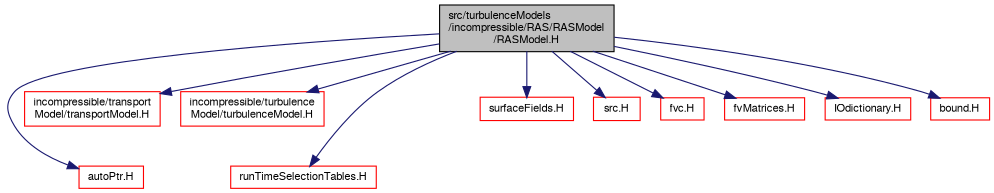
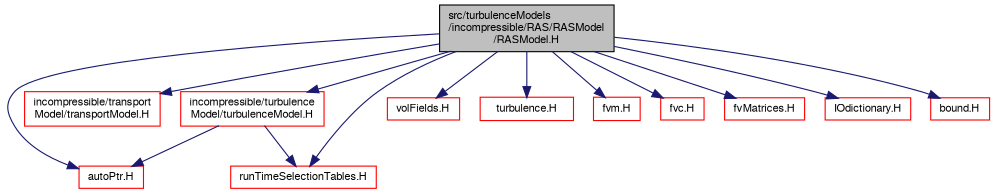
node "volFields.H": added
node "surfaceFields.H": label "surfaceFields.H" -> "turbulence.H"
node "src.H": label "src.H" -> "fvm.H"
edge "incompressible/turbulence Model/turbulenceModel.H" -> "runTimeSelectionTables.H": added
edge "incompressible/turbulence Model/turbulenceModel.H" -> "autoPtr.H": added
